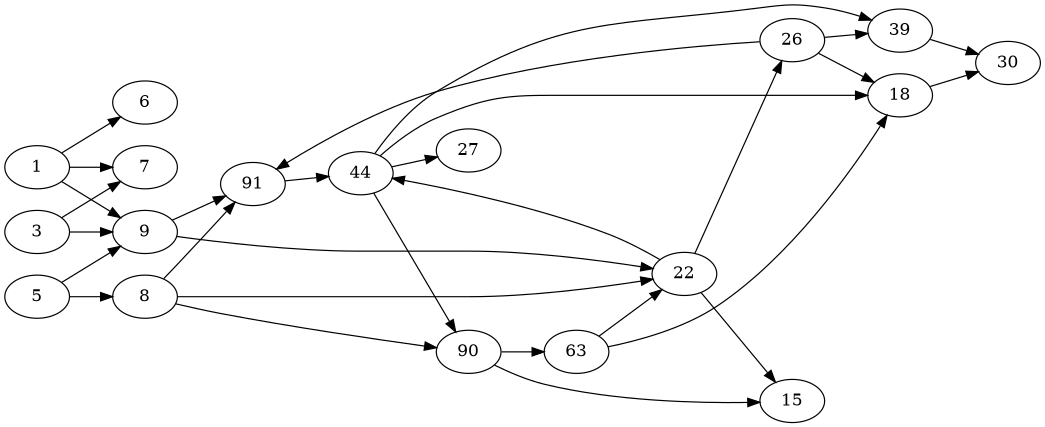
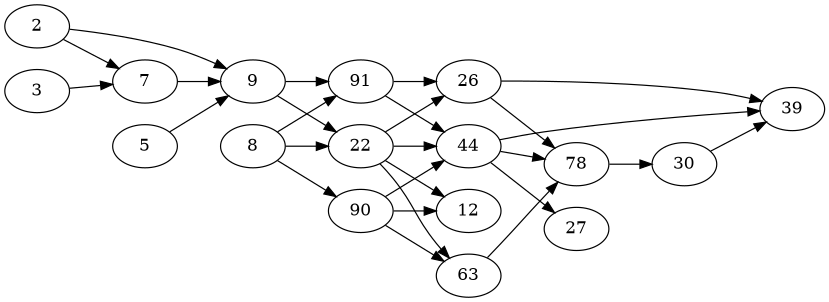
edge "39" -> "30": reversed
edge "26" -> "91": reversed
node "18": label "18" -> "78"
node "6": removed
node "1": label "1" -> "2"
edge "3" -> "9": now "7" -> "9"
edge "44" -> "90": reversed
edge "5" -> "8": removed
edge "63" -> "22": reversed
node "15": label "15" -> "12"
